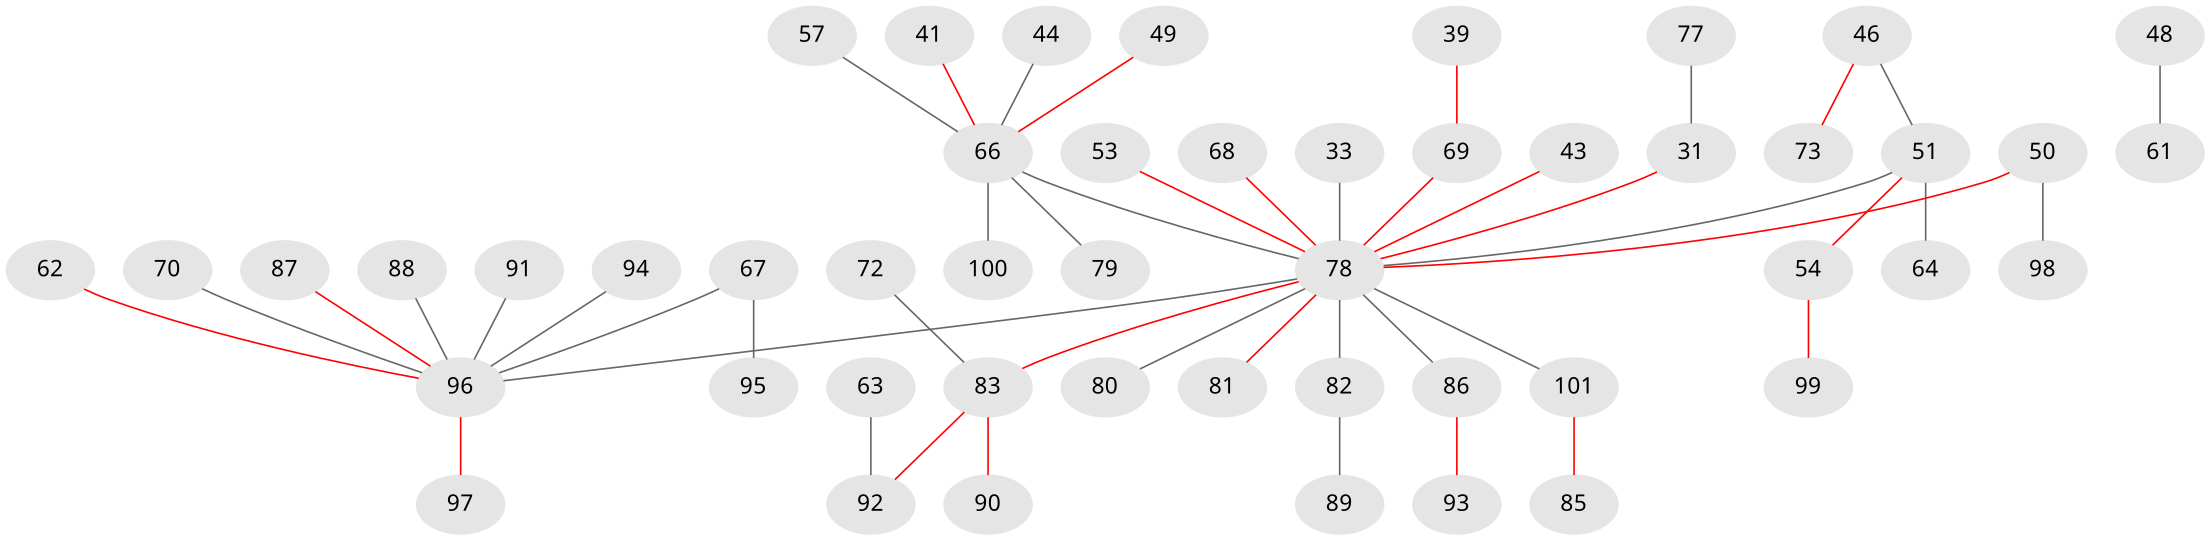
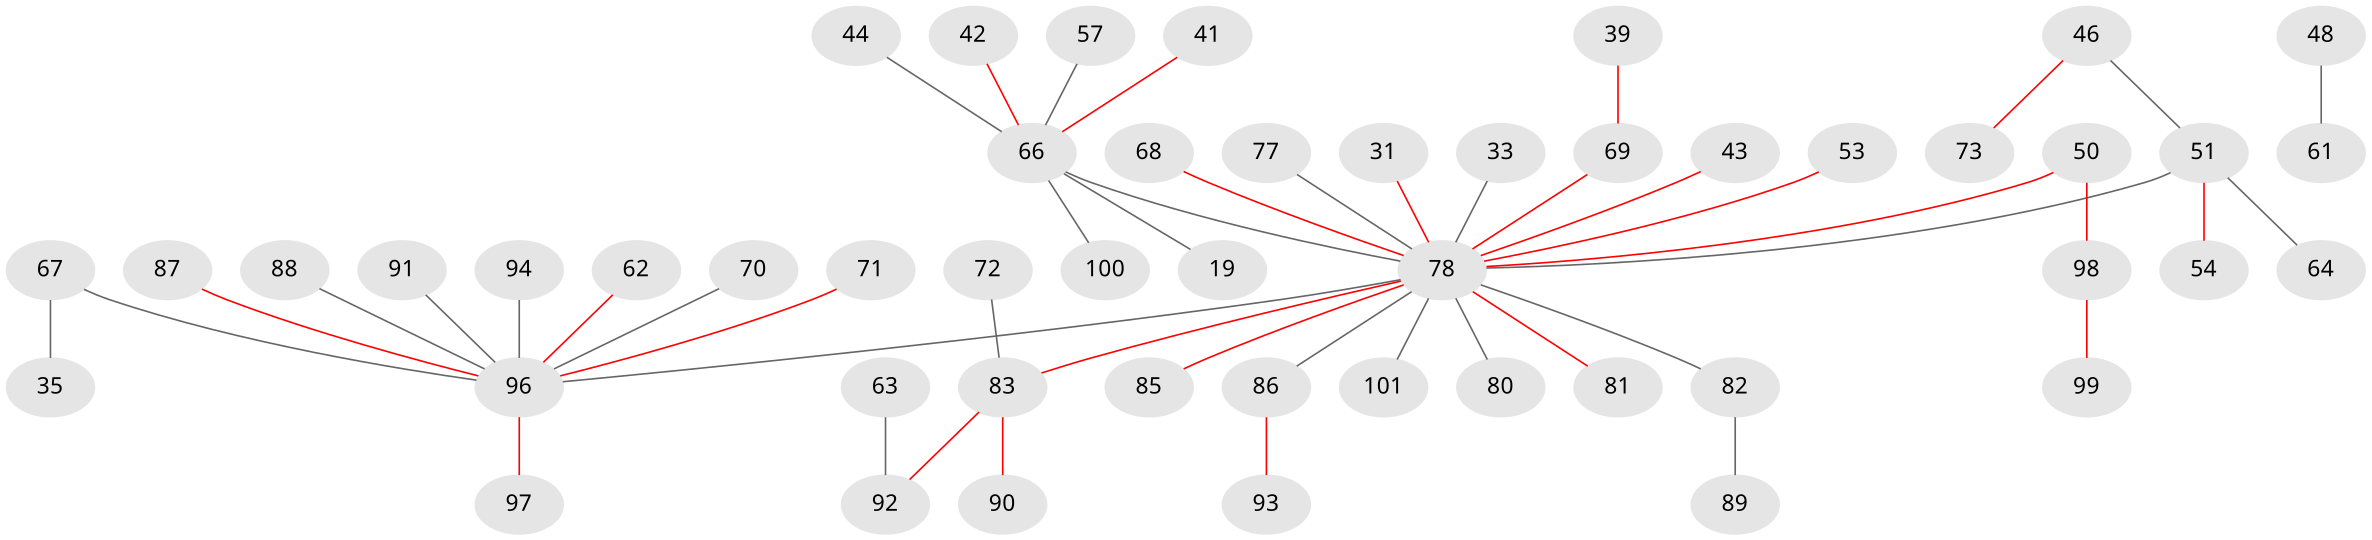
node "49": label "49" -> "42"
edge "77" -- "31": now "77" -- "78"
edge "50" -- "98": color gray40 -> red
node "71": added
node "79": label "79" -> "19"
edge "54" -- "99": now "98" -- "99"
node "95": label "95" -> "35"
edge "101" -- "85": now "78" -- "85"
